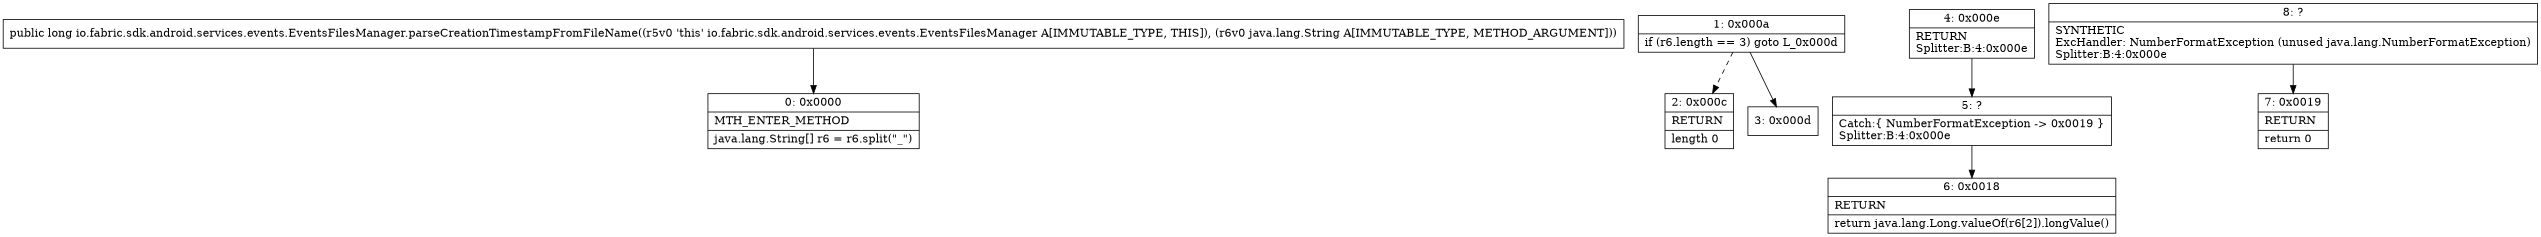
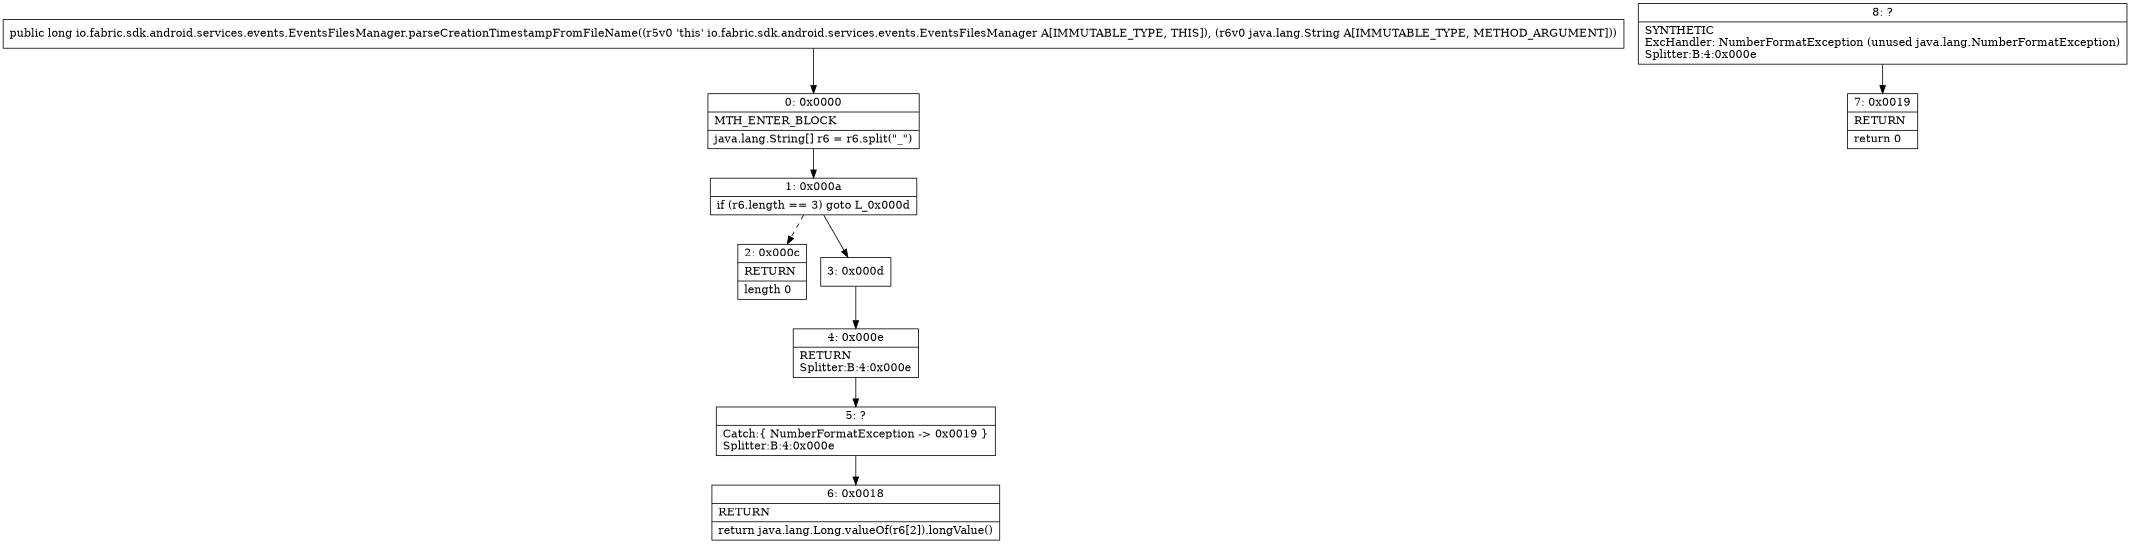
node "0: 0x0000": text "MTH_ENTER_METHOD" -> "MTH_ENTER_BLOCK"
edge "0: 0x0000" -> "1: 0x000a": added
edge "3: 0x000d" -> "4: 0x000e": added
